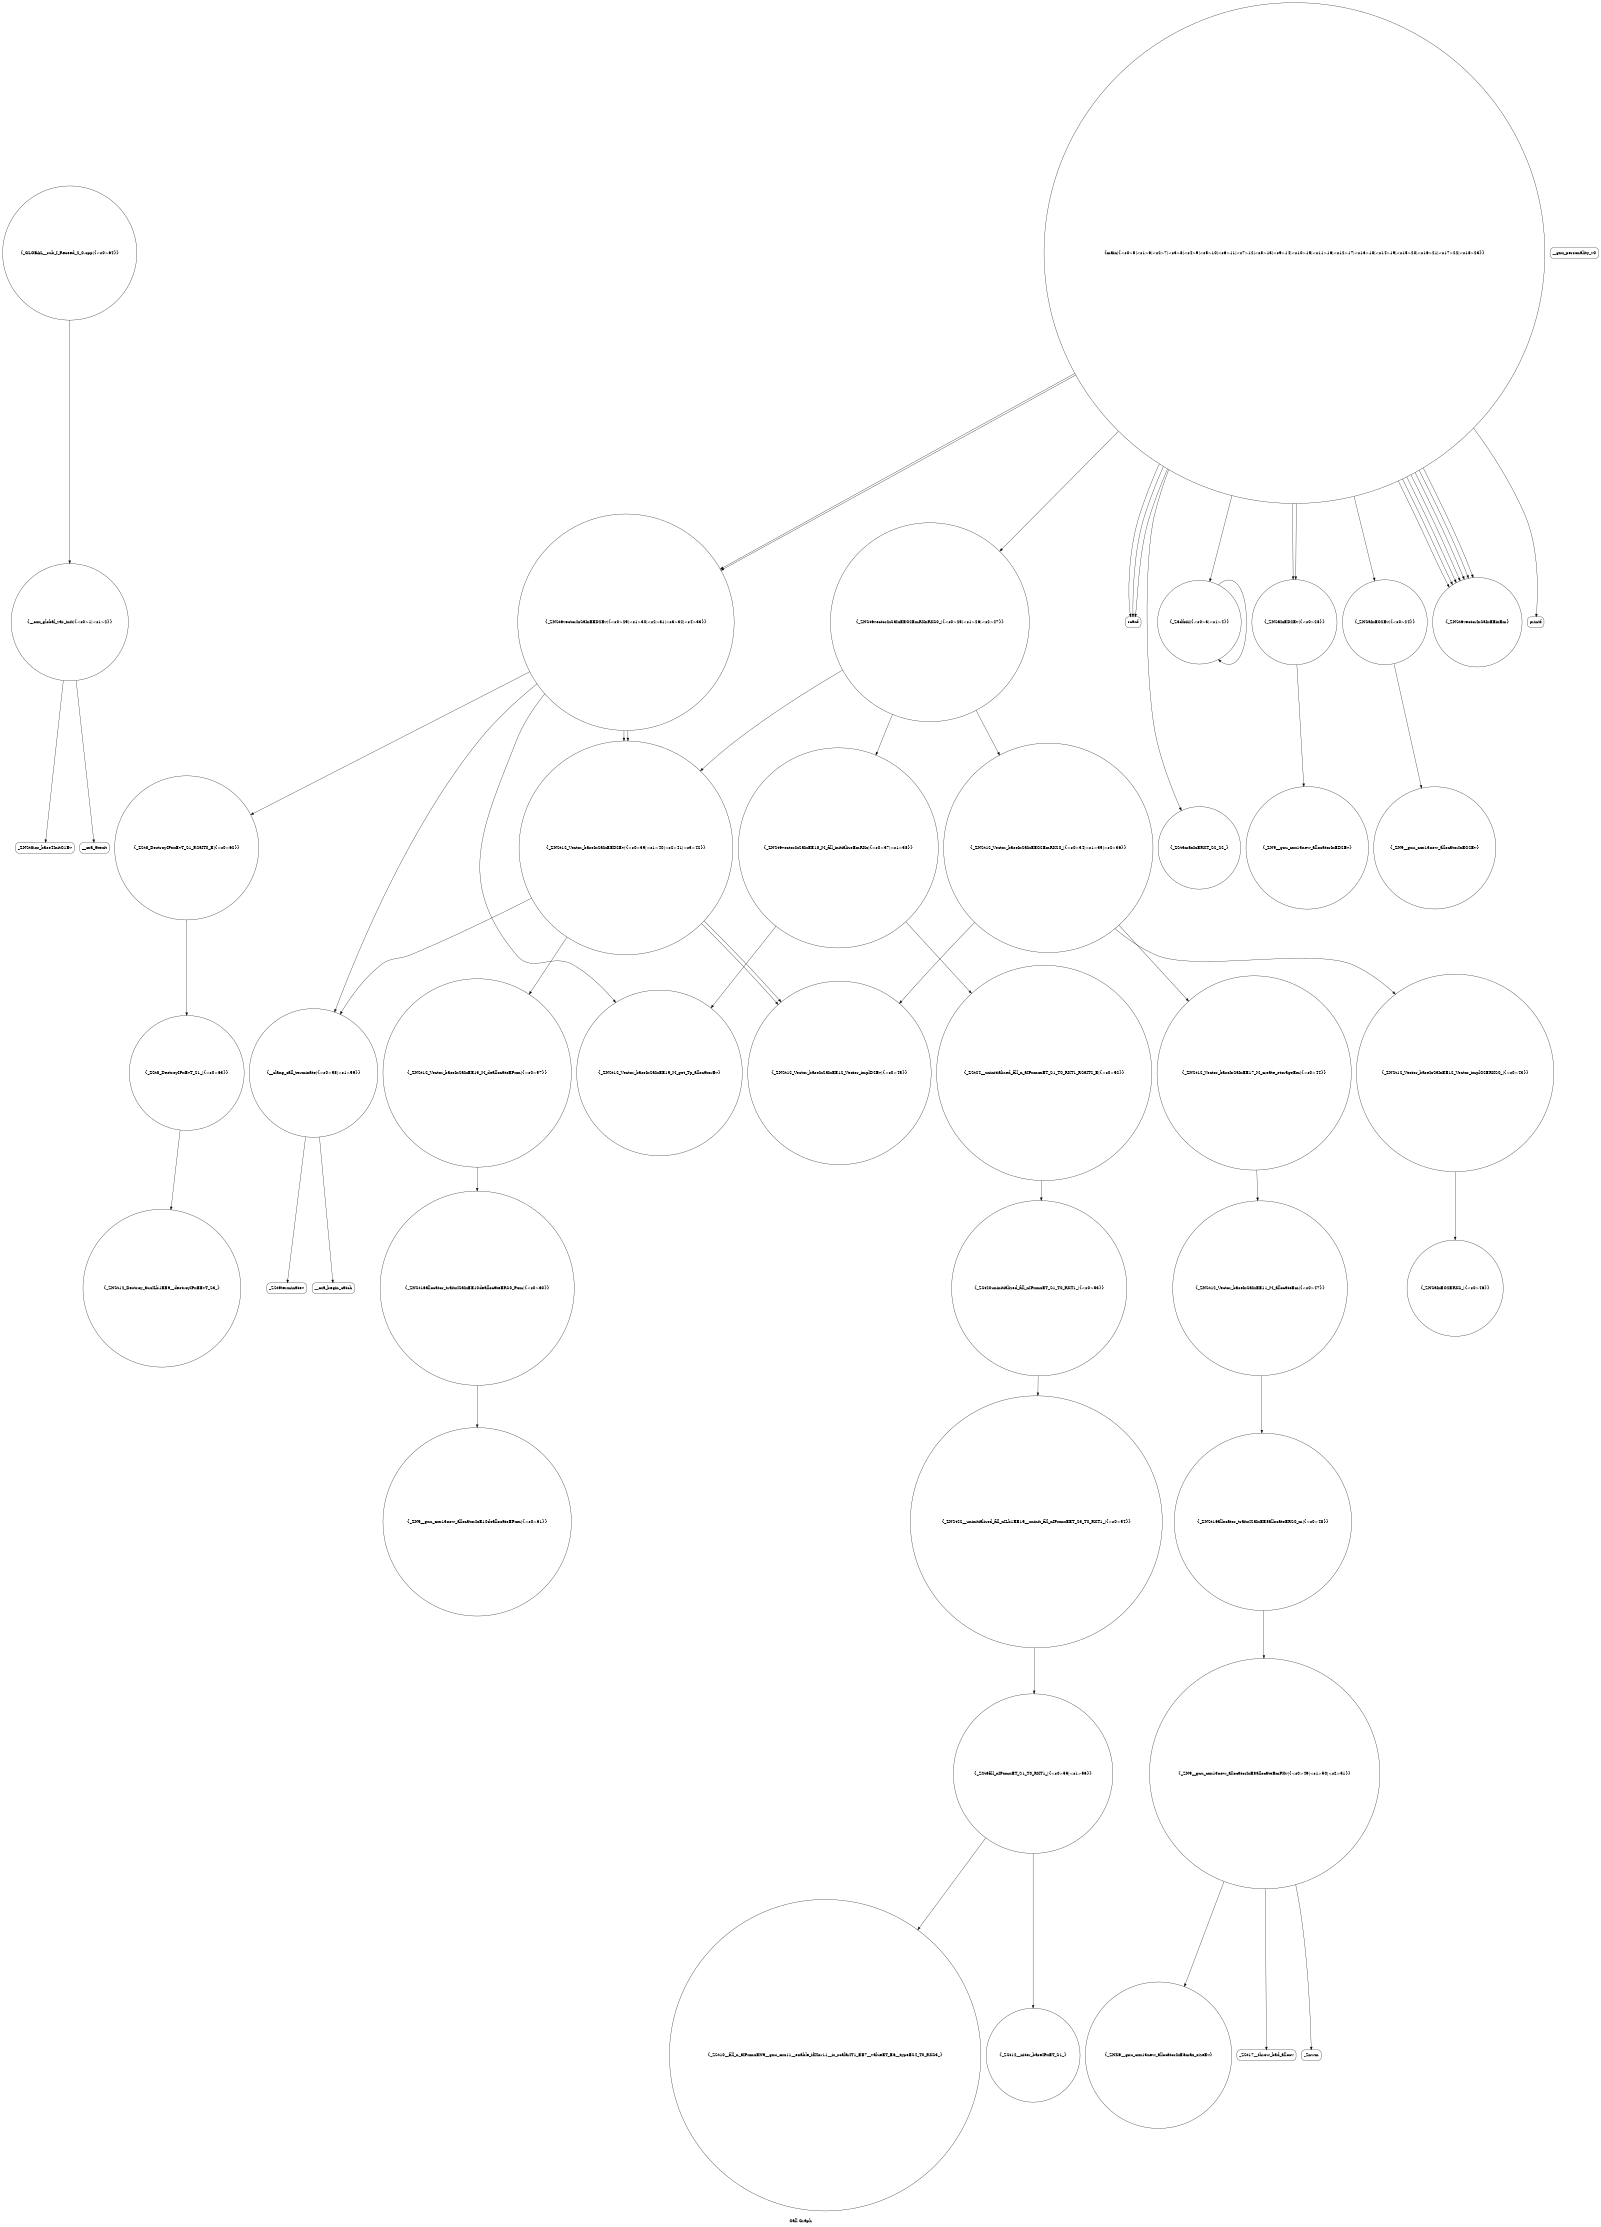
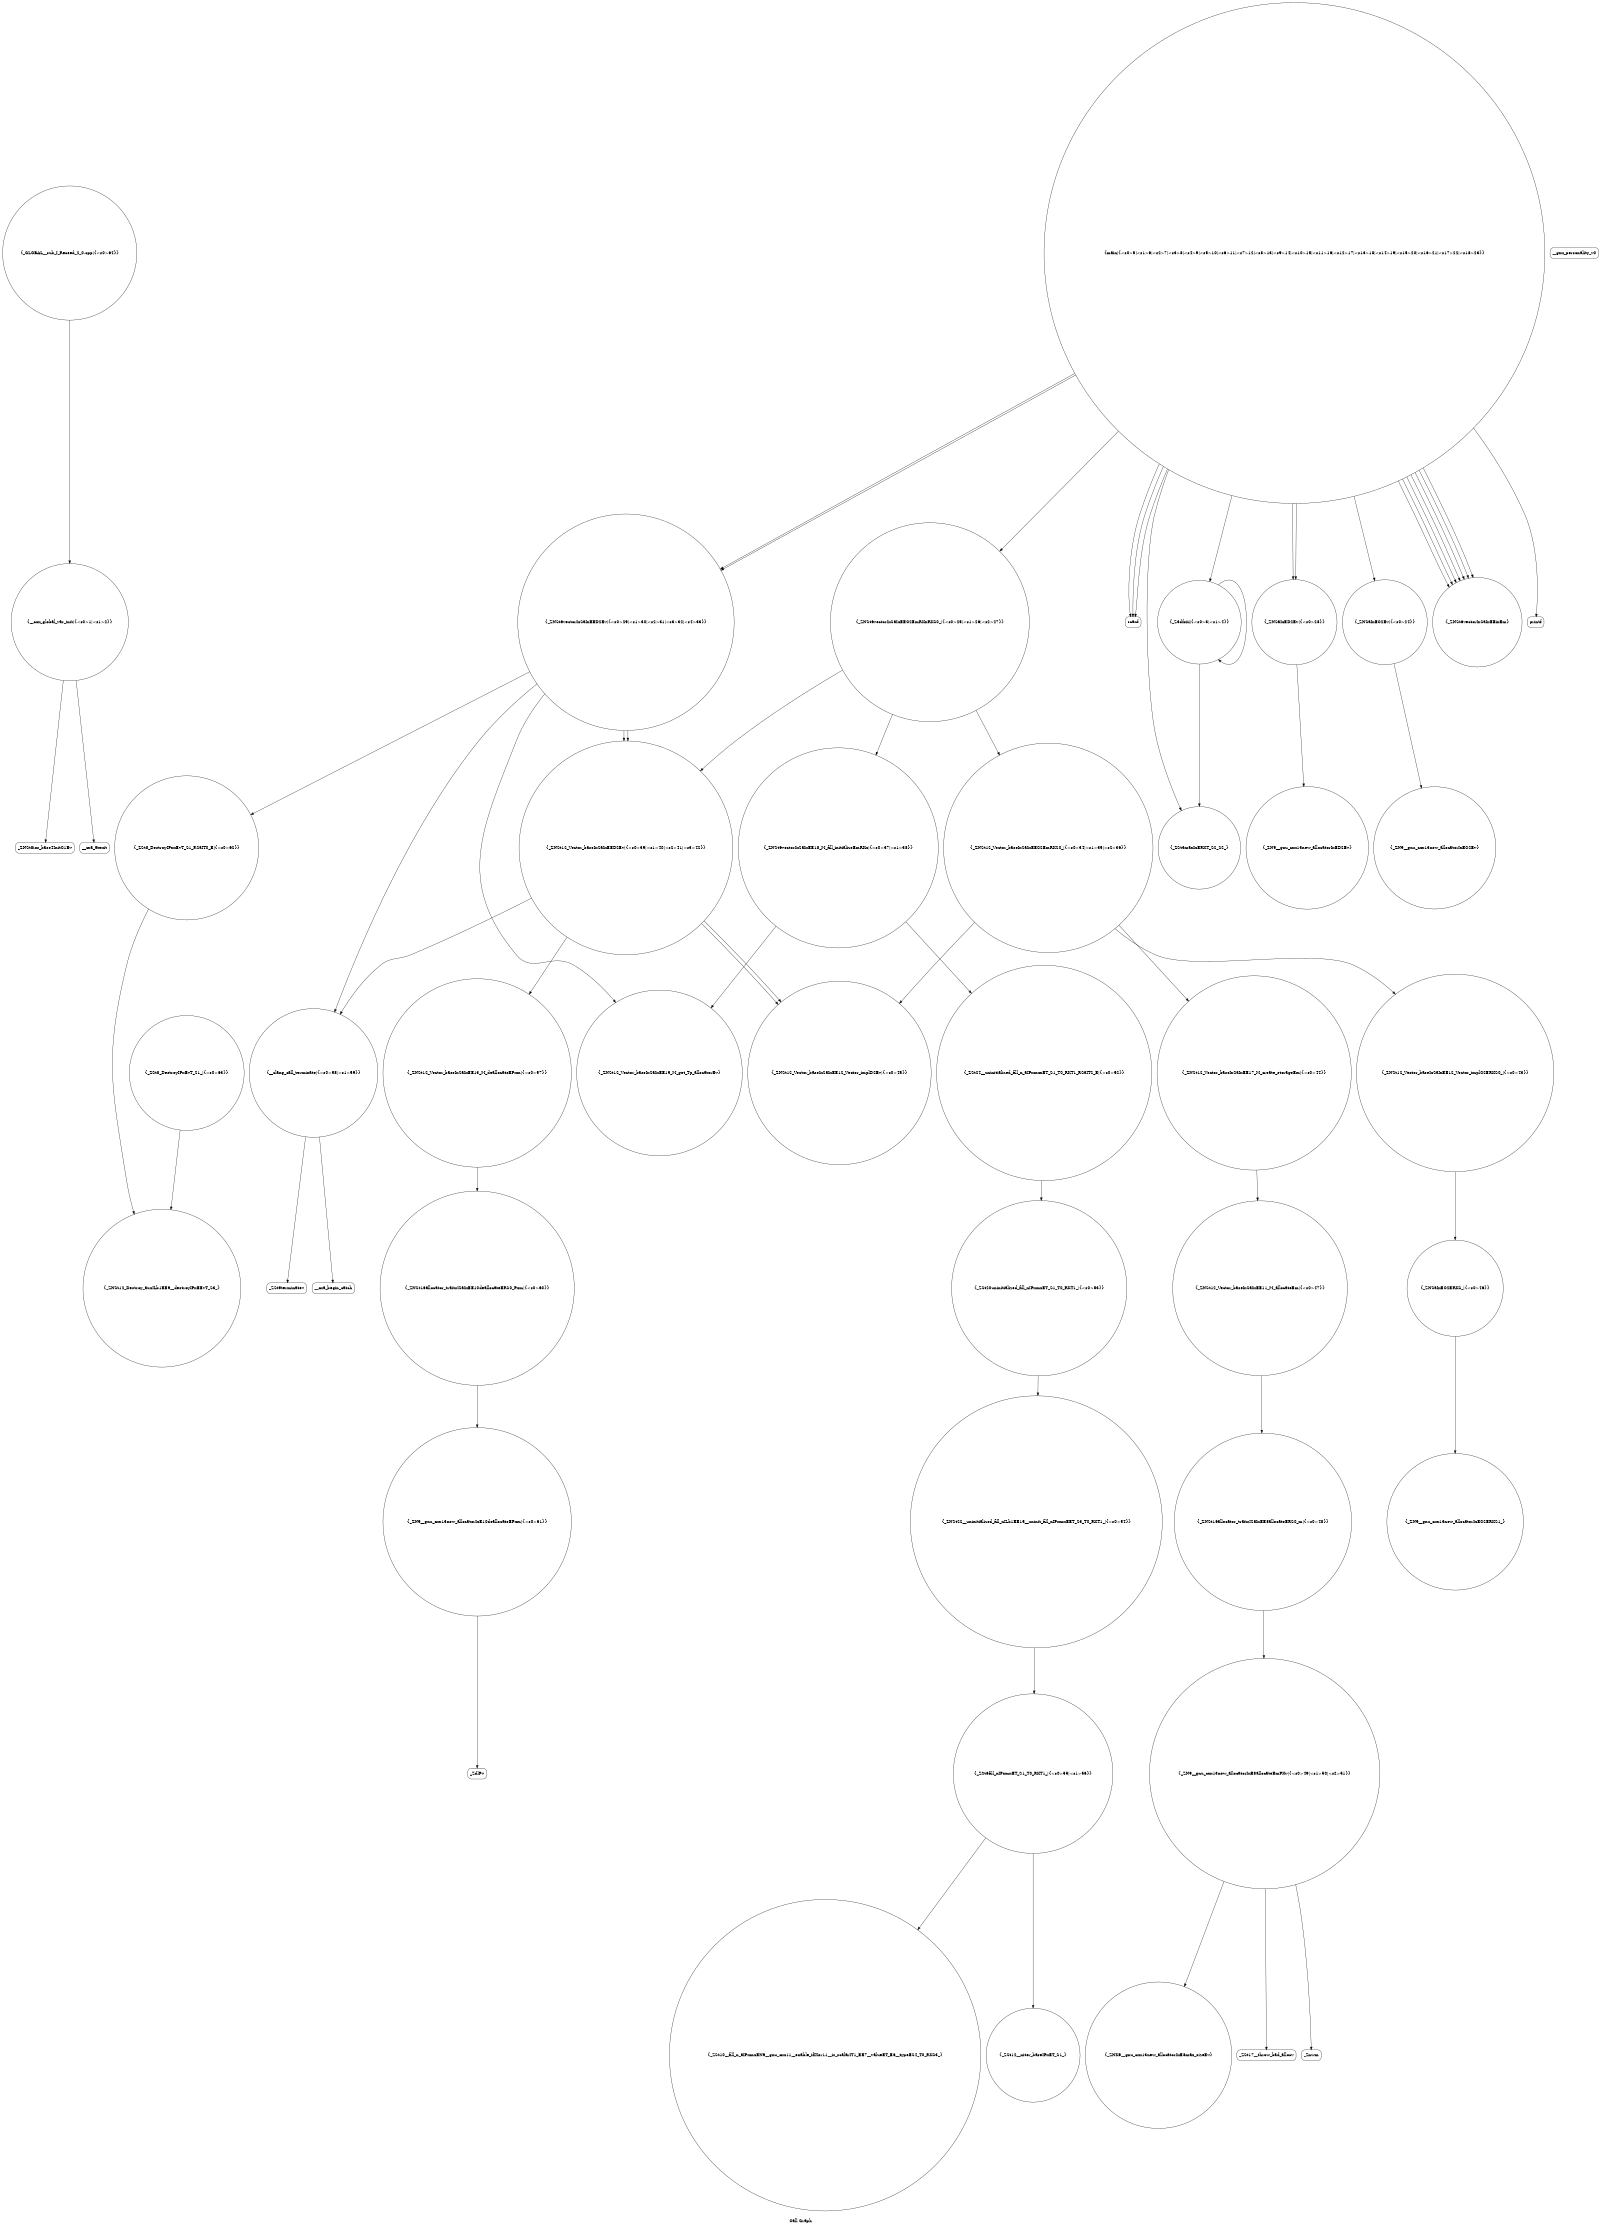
edge "{_Z3dfsiii|{<s0>3|<s1>4}}" -> "{_ZSt3maxIxERKT_S2_S2_}": added
edge "{_ZSt8_DestroyIPxxEvT_S1_RSaIT0_E|{<s0>62}}" -> "{_ZSt8_DestroyIPxEvT_S1_|{<s0>63}}": now "{_ZSt8_DestroyIPxxEvT_S1_RSaIT0_E|{<s0>62}}" -> "{_ZNSt12_Destroy_auxILb1EE9__destroyIPxEEvT_S3_}"
node "{_ZN9__gnu_cxx13new_allocatorIxEC2ERKS1_}": added
node "_ZdlPv": added
